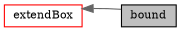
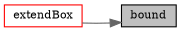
edge "bound" -> "extendBox": reversed
